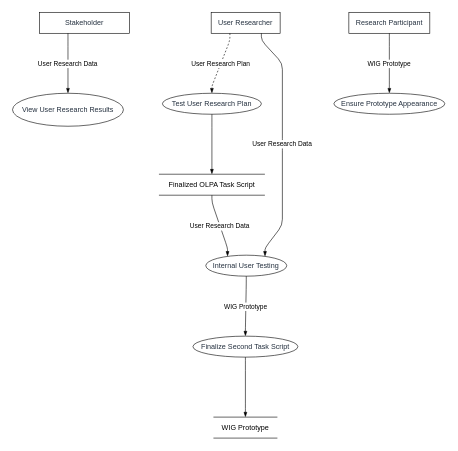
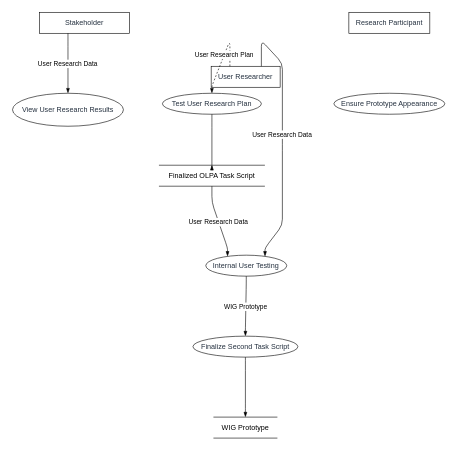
node "User Researcher": moved (246, 23) -> (246, 77)
edge "Research Participant" -> "Ensure Prototype Appearance": removed, label "WIG Prototype"
node "Finalized OLPA Task Script": moved (212, 185) -> (212, 176)
